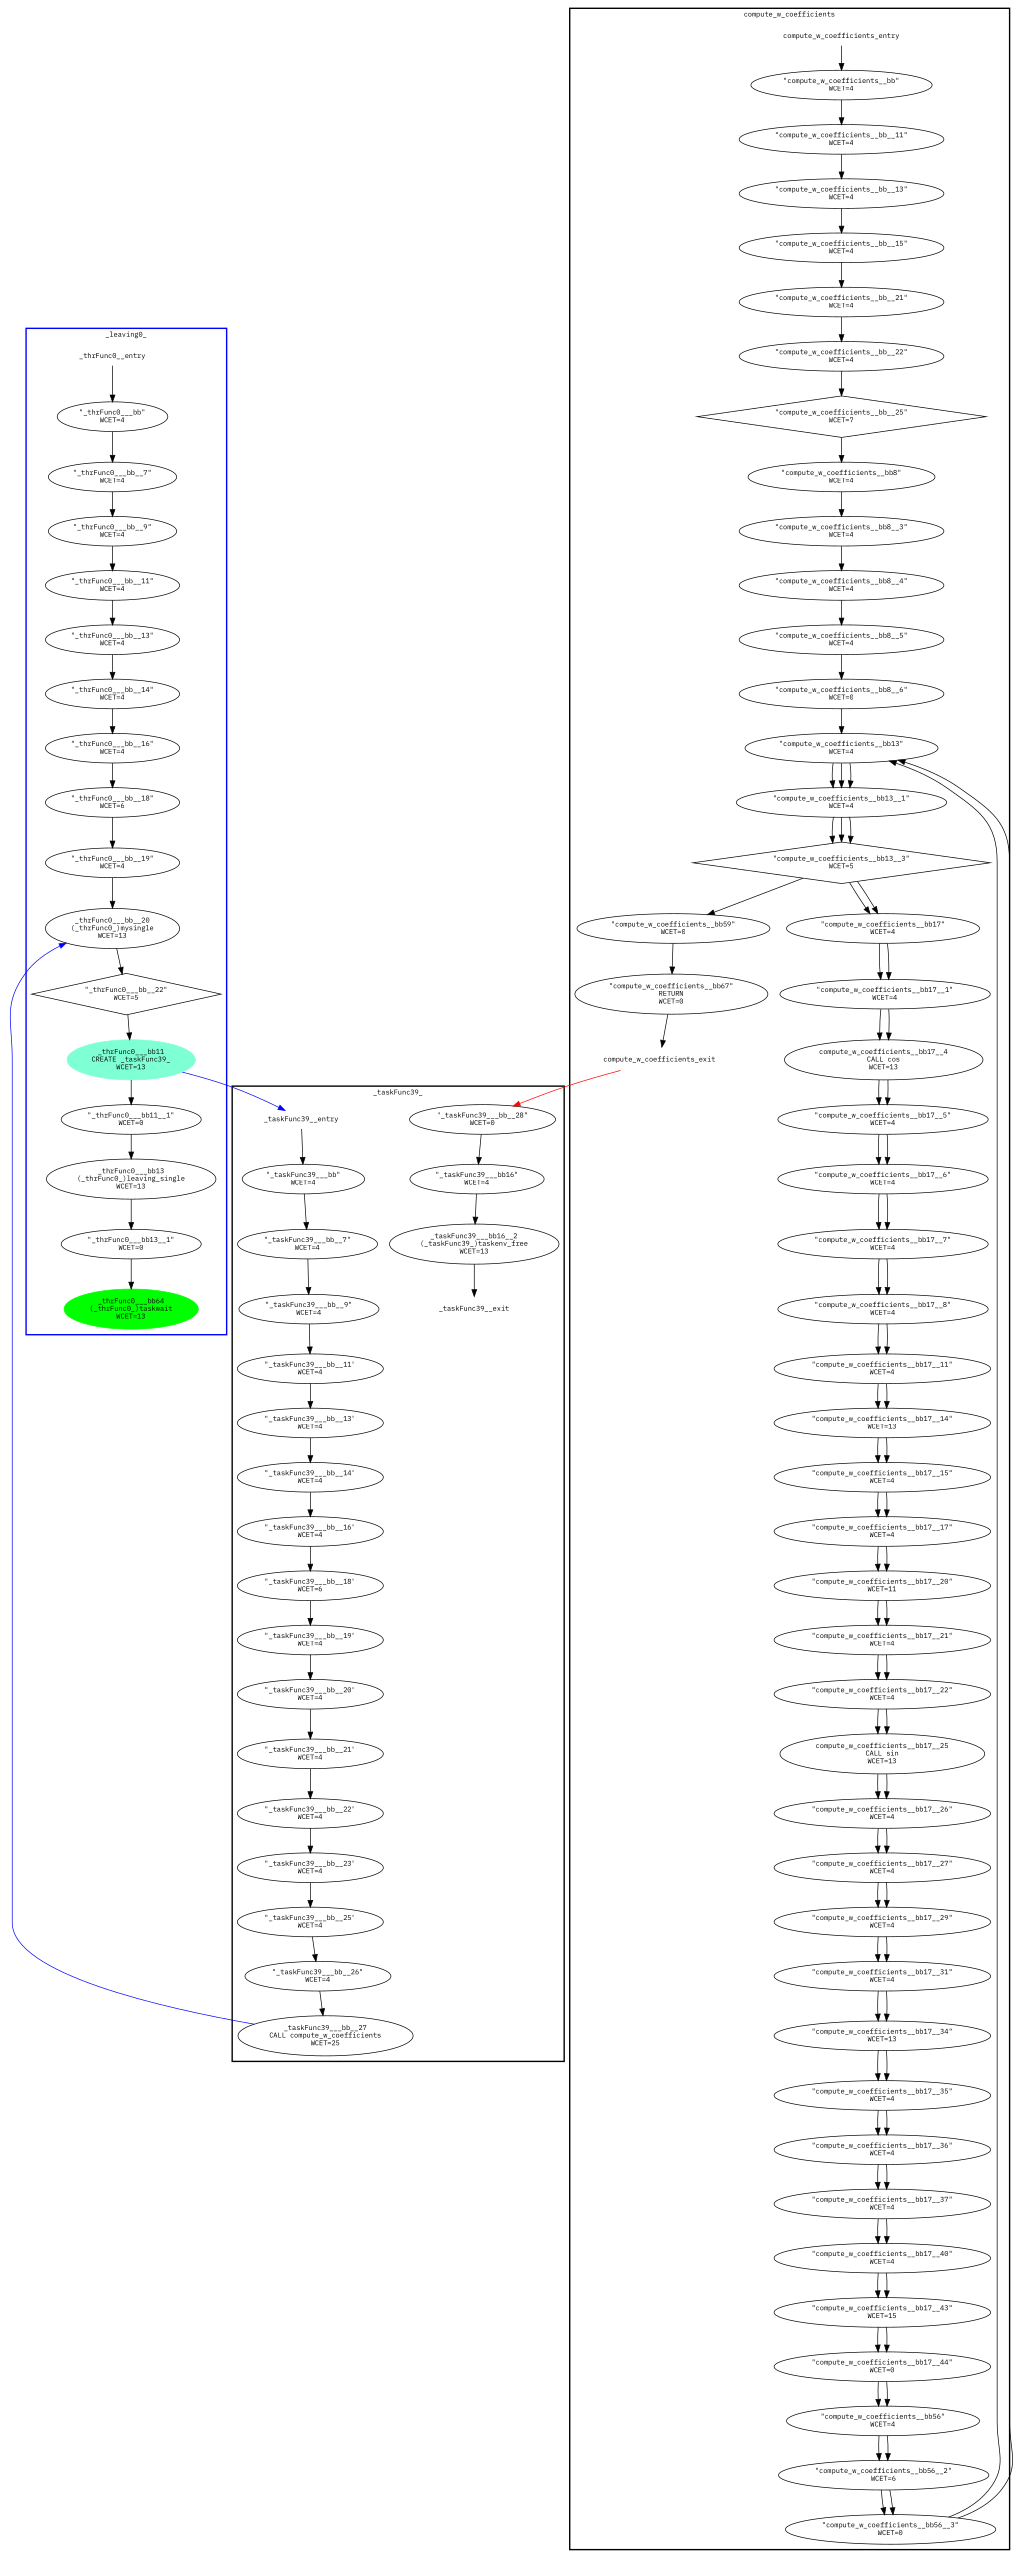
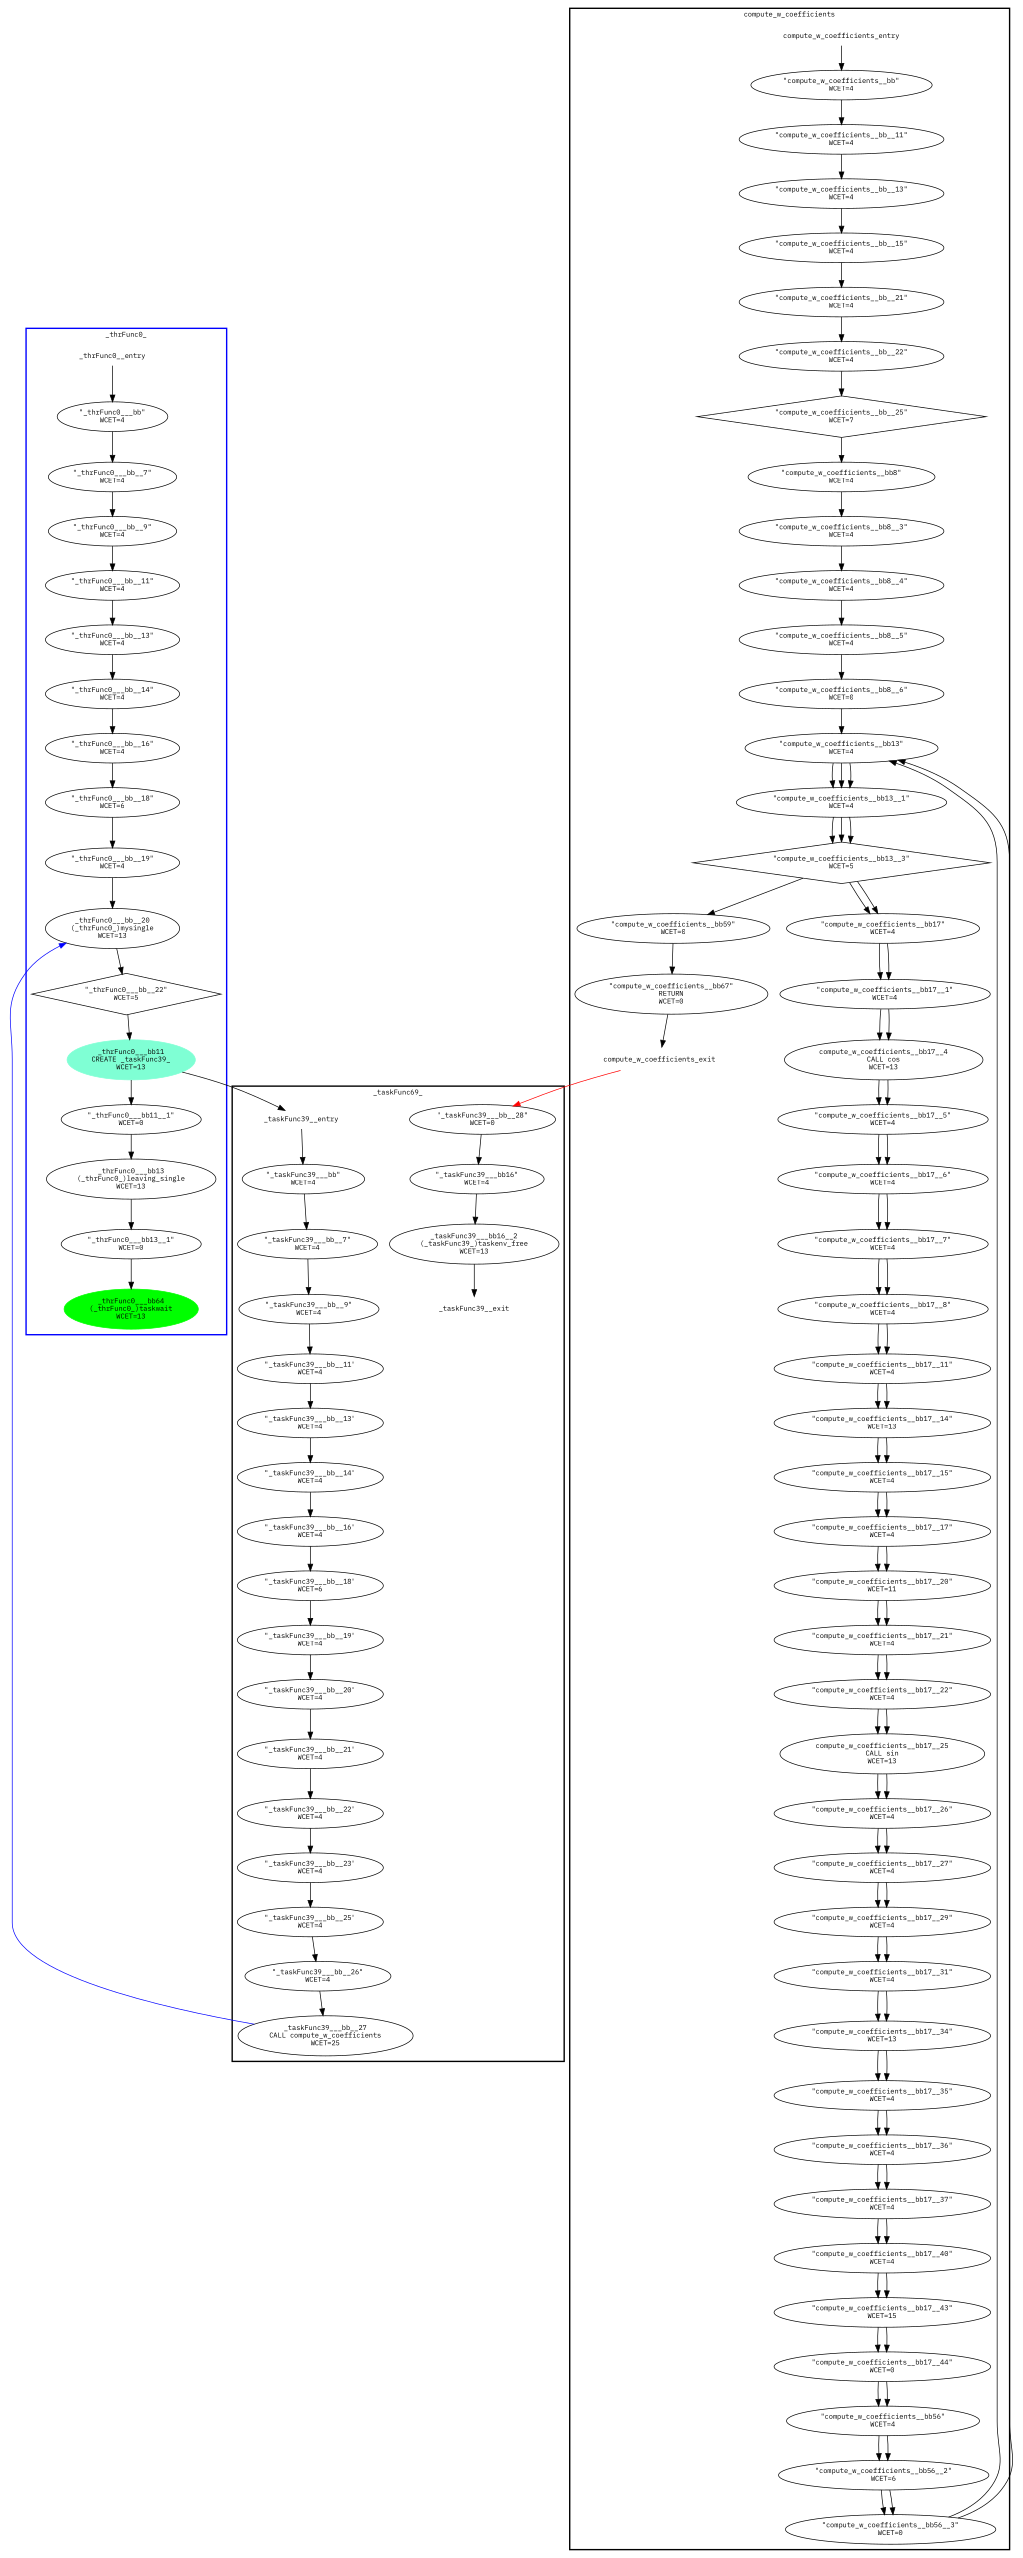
cluster "_leaving0_": label "_leaving0_" -> "_thrFunc0_"
edge "_thrFunc0___bb11 CREATE _taskFunc39_ WCET=13" -> "_taskFunc39__entry": color blue -> black
cluster "_taskFunc39_": label "_taskFunc39_" -> "_taskFunc69_"
